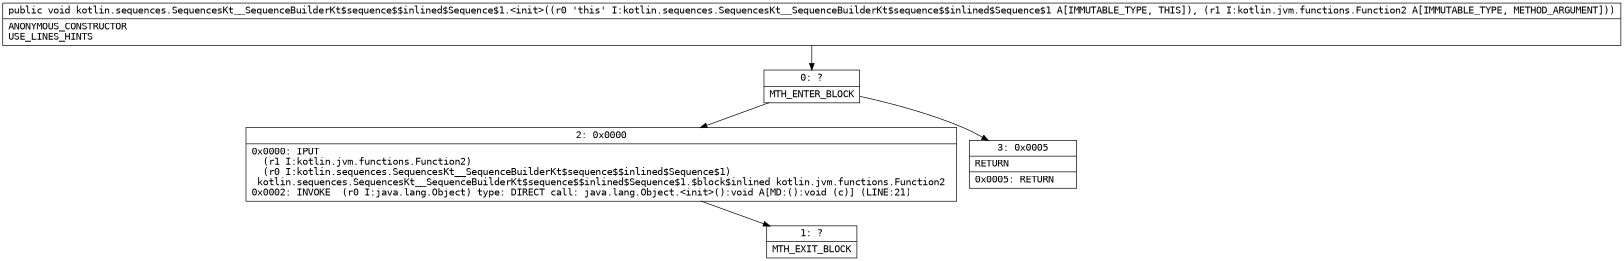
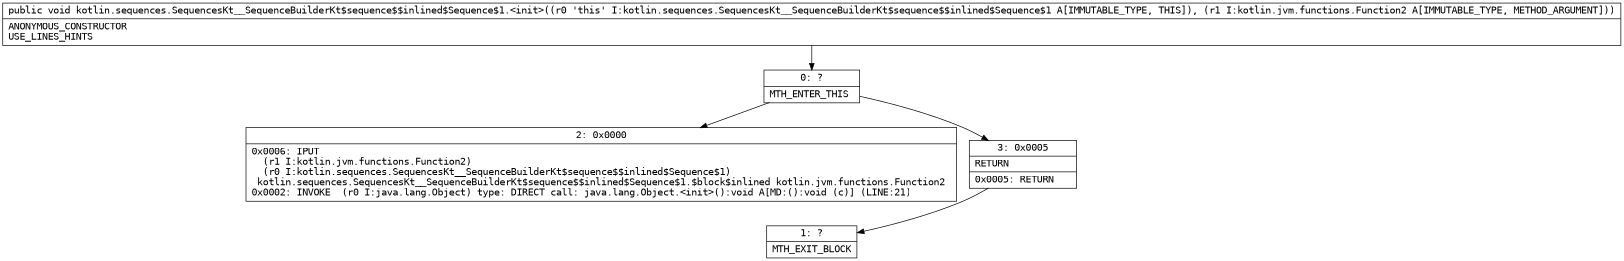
node "0: ?": text "MTH_ENTER_BLOCK" -> "MTH_ENTER_THIS"
node "2: 0x0000": text "0x0000: IPUT" -> "0x0006: IPUT"
edge "2: 0x0000" -> "1: ?": now "3: 0x0005" -> "1: ?"
